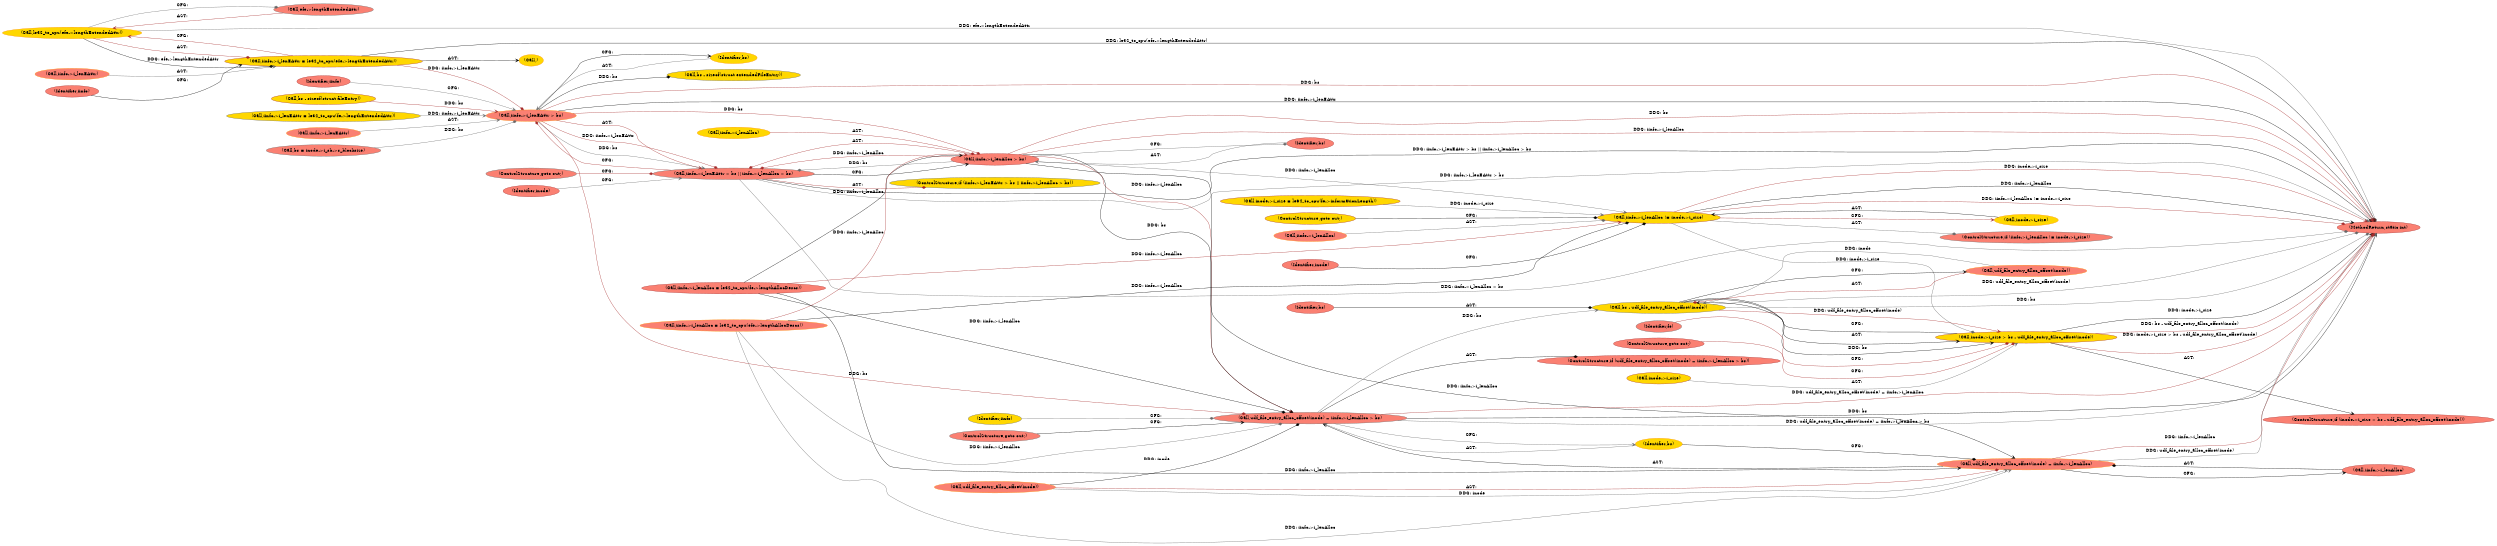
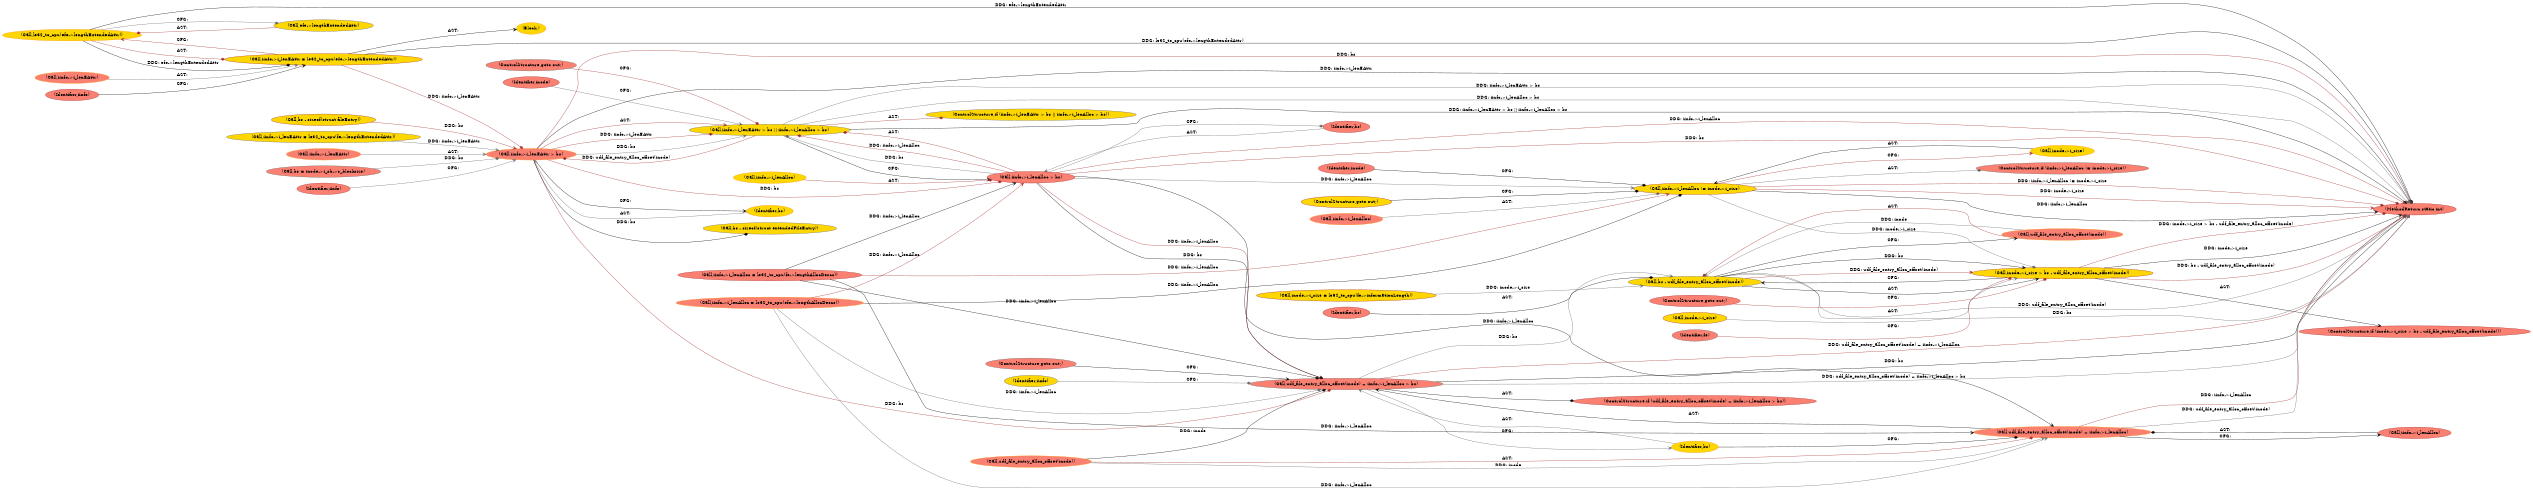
node "(Call,efe->lengthExtendedAttr)": fillcolor salmon -> gold
edge "(Call,efe->lengthExtendedAttr)" -> "(Call,le32_to_cpu(efe->lengthExtendedAttr))": arrowhead vee -> diamond
edge "(Call,le32_to_cpu(efe->lengthExtendedAttr))" -> "(MethodReturn,static int)": color gray40 -> black
node "(Call,)": label "(Call,)" -> "(Block,)"
edge "(Call,iinfo->i_lenEAttr > bs || iinfo->i_lenAlloc > bs)" -> "(Call,iinfo->i_lenEAttr > bs)": label "CFG: " -> "DDG: udf_file_entry_alloc_offset(inode)"
node "(Call,iinfo->i_lenEAttr > bs || iinfo->i_lenAlloc > bs)": fillcolor salmon -> gold
edge "(Call,inode->i_size = le64_to_cpu(fe->informationLength))" -> "(Call,iinfo->i_lenAlloc != inode->i_size)": now "(Call,inode->i_size = le64_to_cpu(fe->informationLength))" -> "(Call,bs - udf_file_entry_alloc_offset(inode))"
